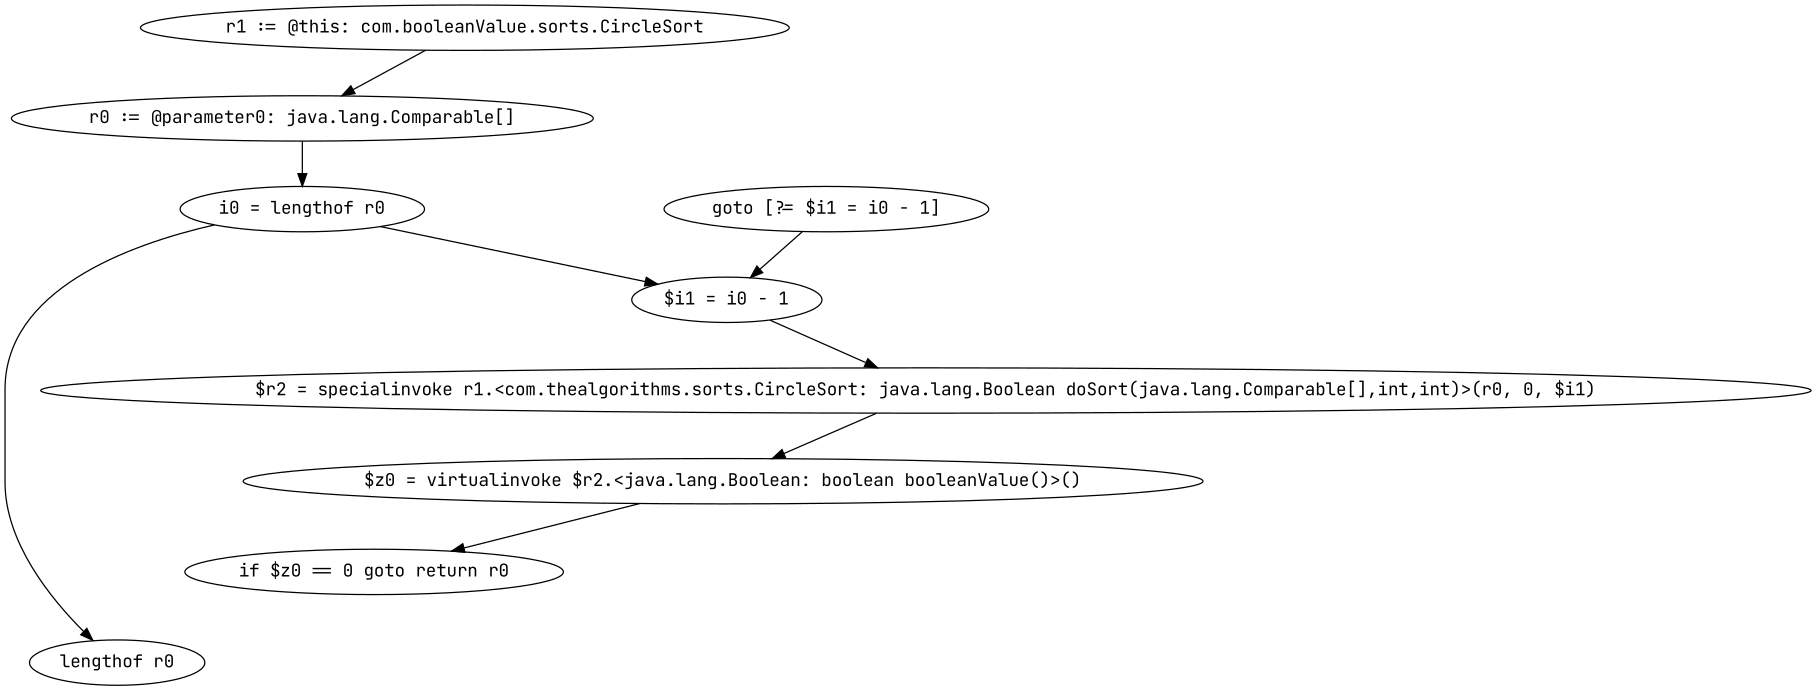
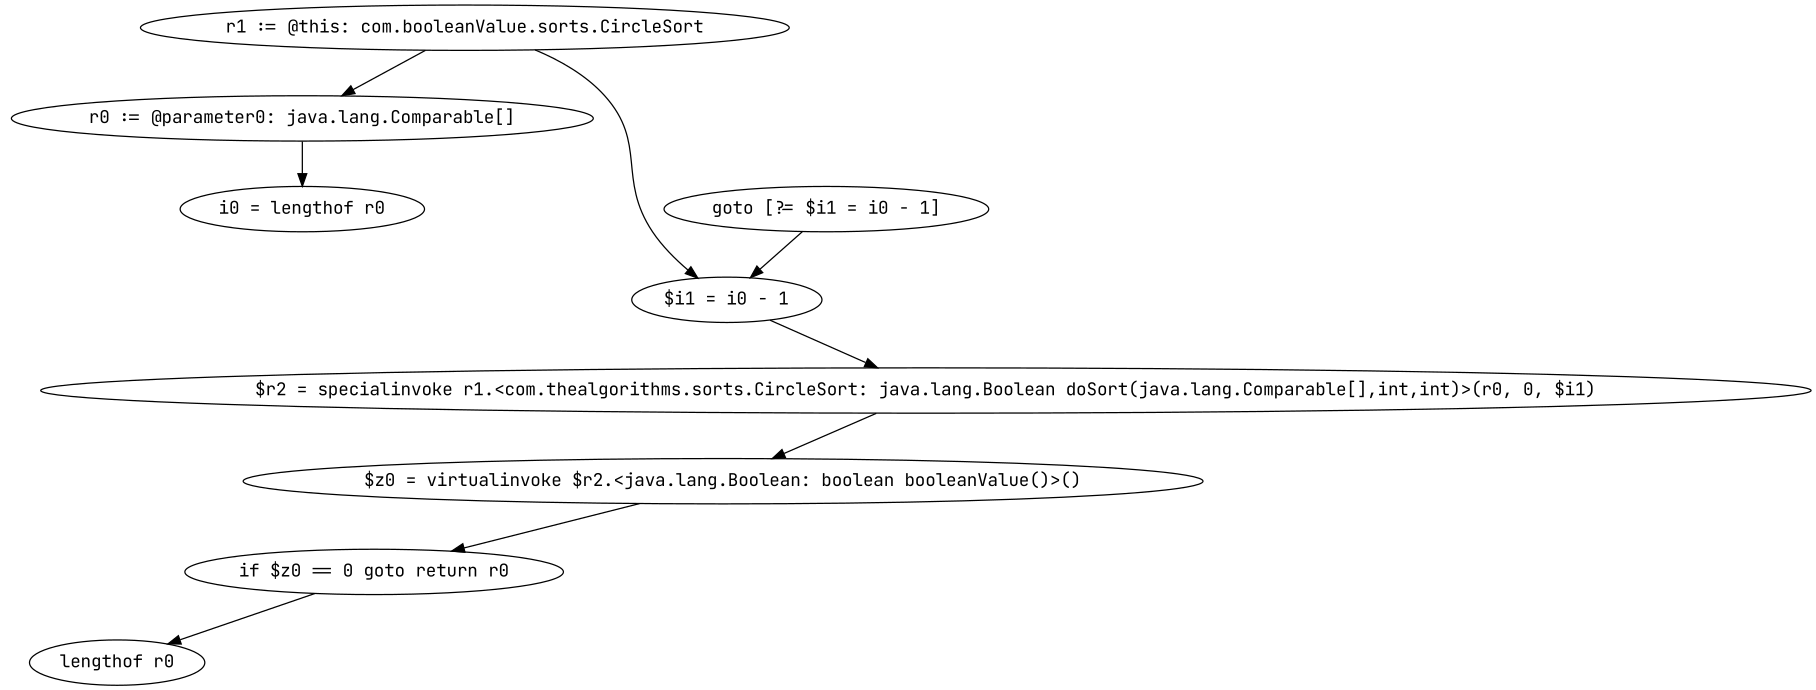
edge "i0 = lengthof r0" -> "$i1 = i0 - 1": now "r1 := @this: com.booleanValue.sorts.CircleSort" -> "$i1 = i0 - 1"
edge "i0 = lengthof r0" -> "lengthof r0": now "if $z0 == 0 goto return r0" -> "lengthof r0"
